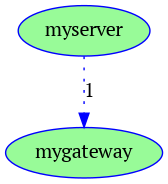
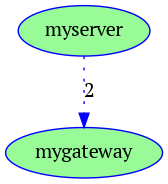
edge "myserver" -> "mygateway": label "1" -> "2"
